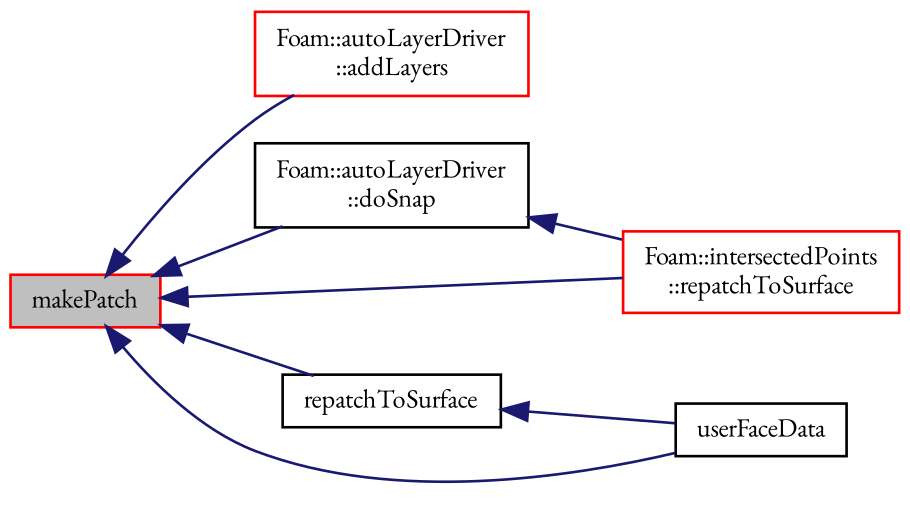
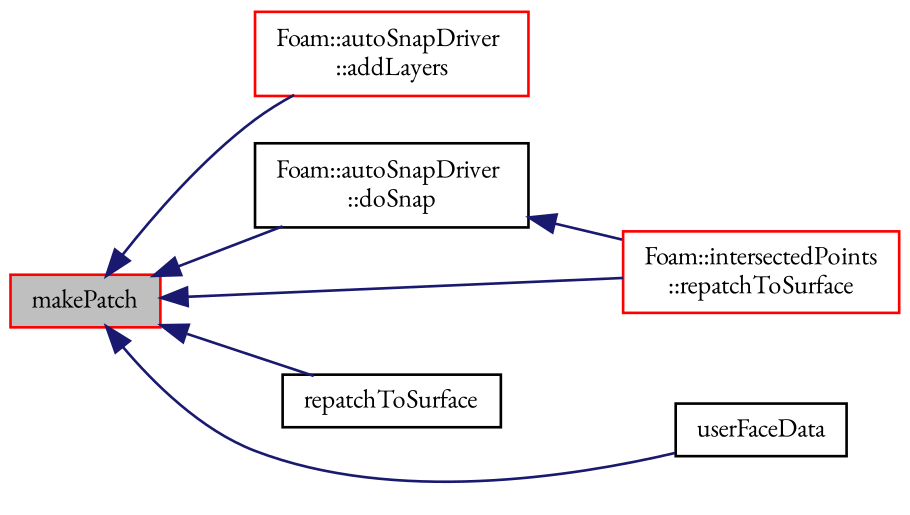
node "Foam::autoLayerDriver ::addLayers": label "Foam::autoLayerDriver ::addLayers" -> "Foam::autoSnapDriver ::addLayers"
node "Foam::autoLayerDriver ::doSnap": label "Foam::autoLayerDriver ::doSnap" -> "Foam::autoSnapDriver ::doSnap"
edge "userFaceData" -> "repatchToSurface": removed
